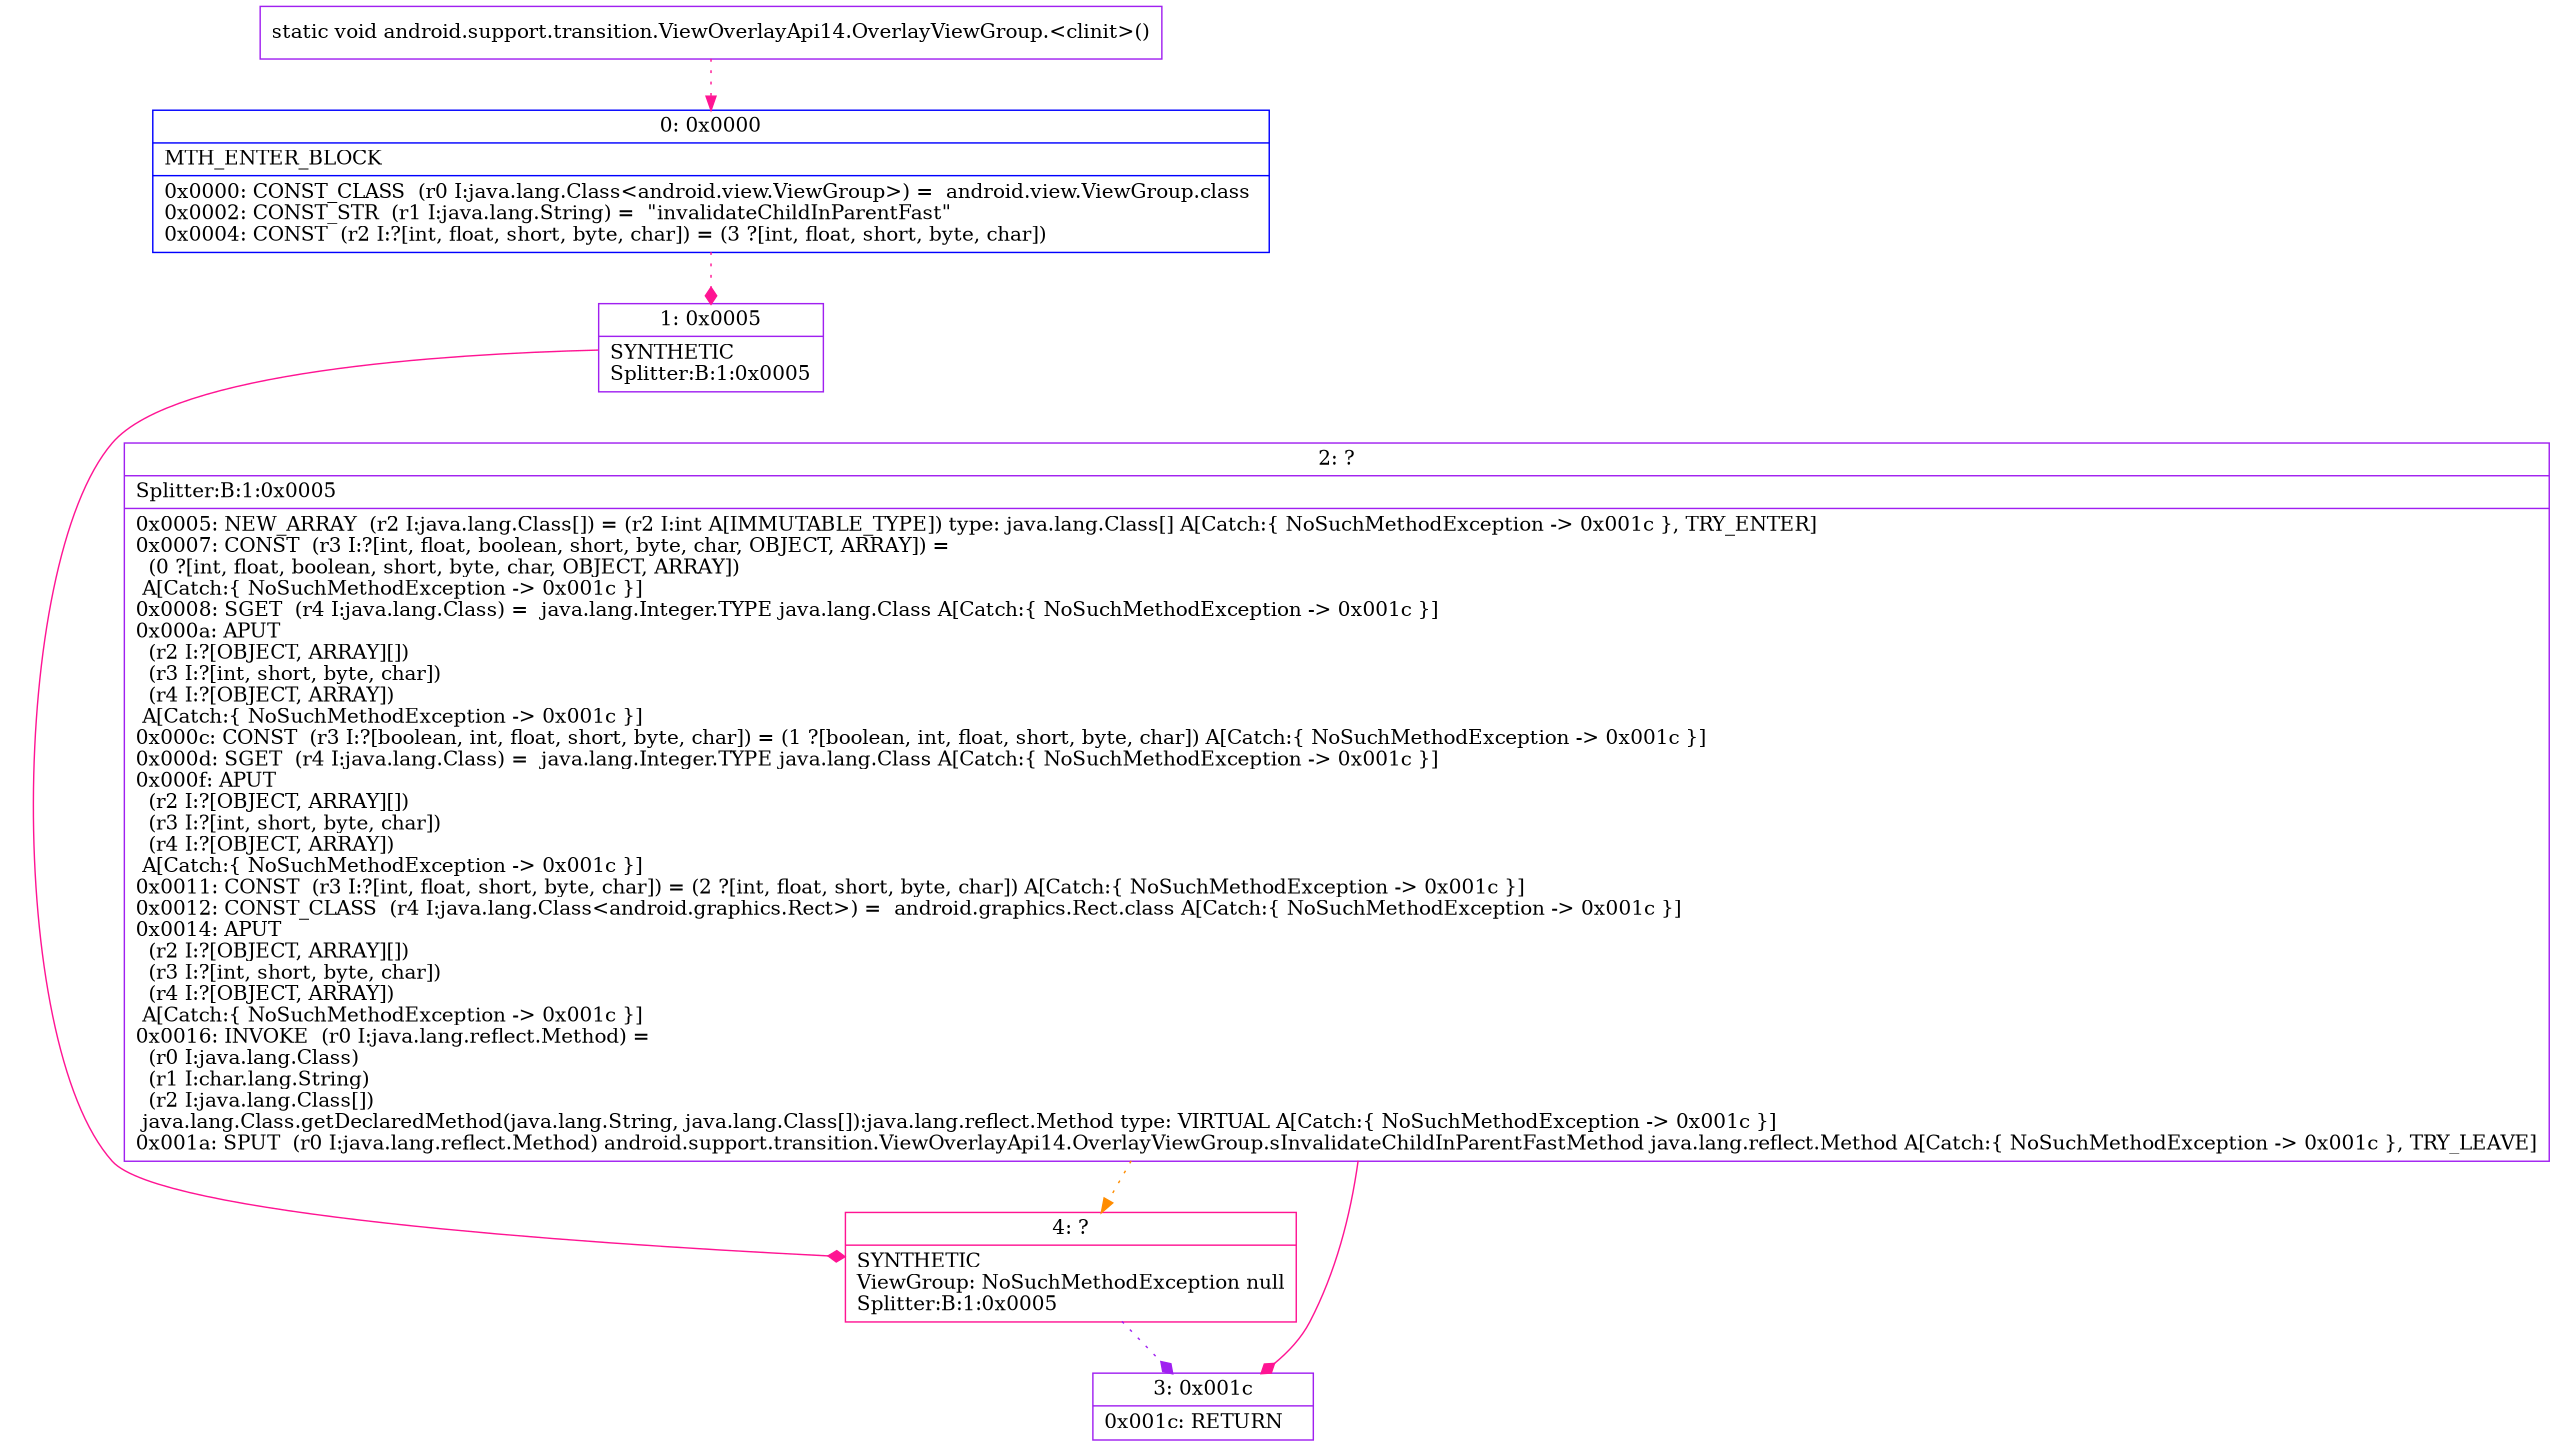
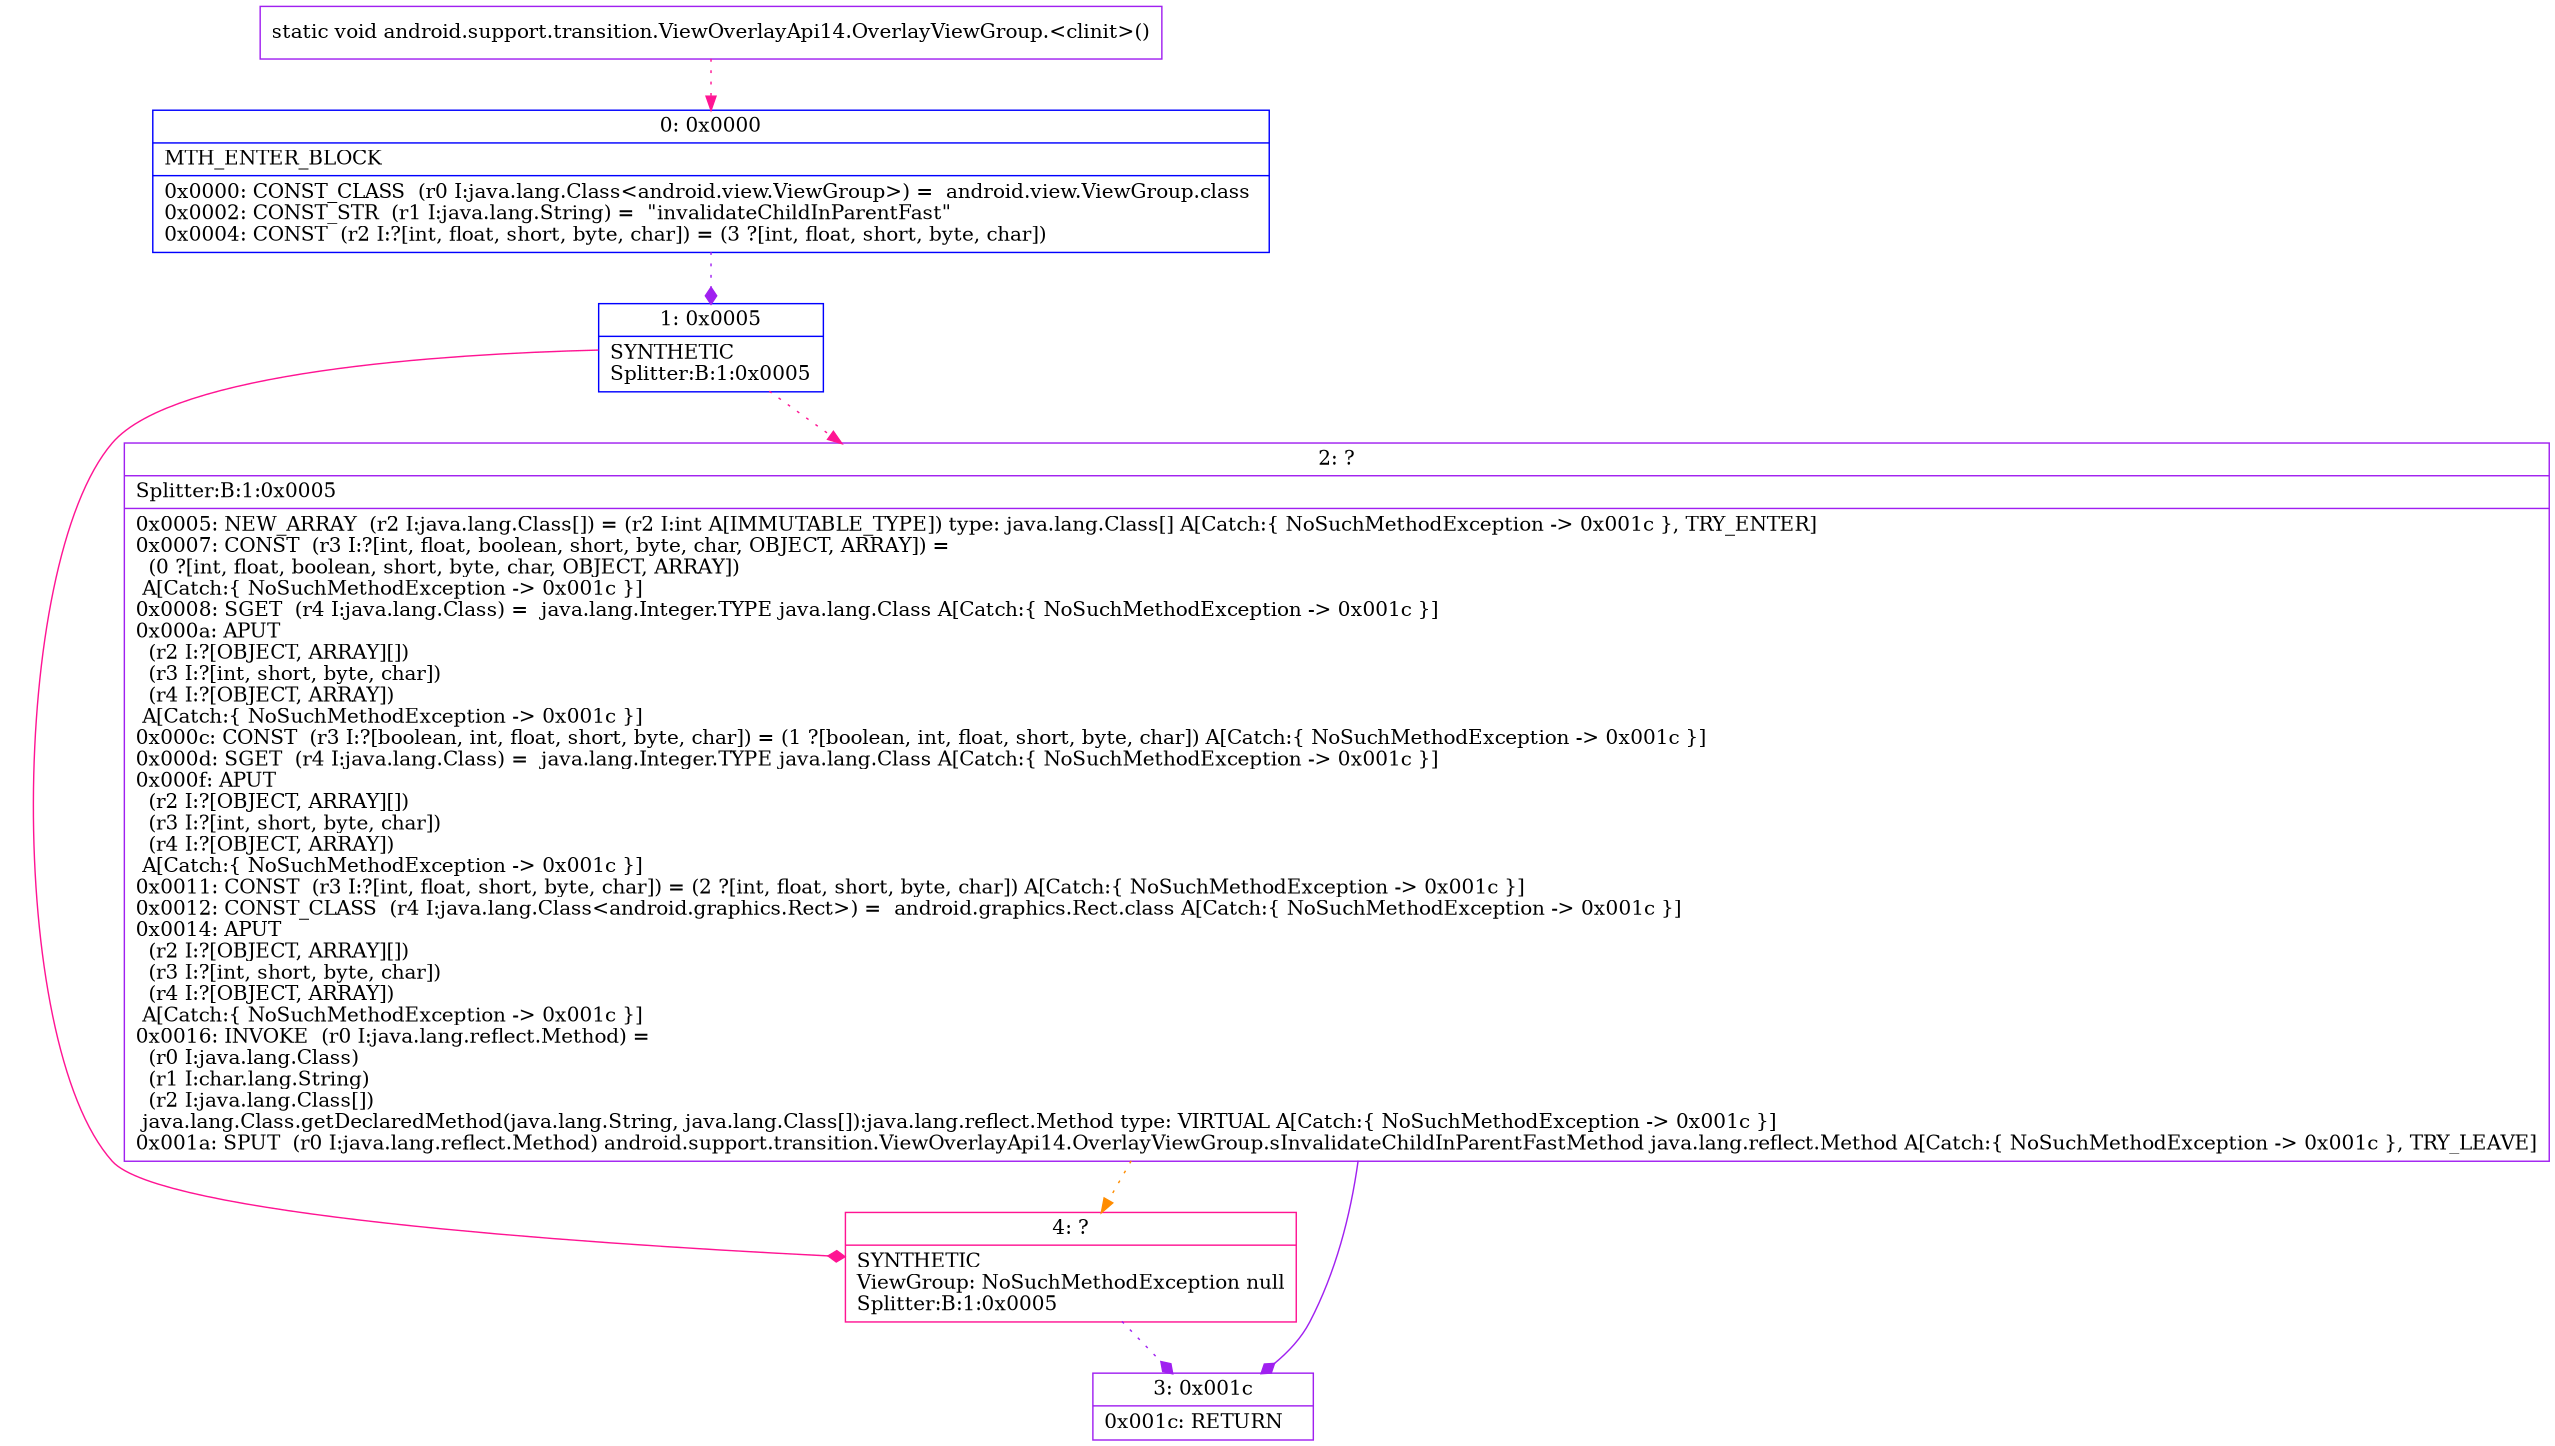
edge "0: 0x0000" -> "1: 0x0005": color deeppink -> purple
node "1: 0x0005": color purple -> blue
edge "1: 0x0005" -> "2: ?": added
edge "2: ?" -> "3: 0x001c": color deeppink -> purple
